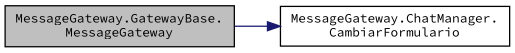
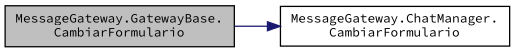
node "MessageGateway.GatewayBase. MessageGateway": label "MessageGateway.GatewayBase. MessageGateway" -> "MessageGateway.GatewayBase. CambiarFormulario"
